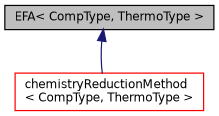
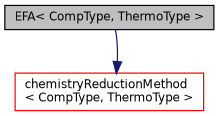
edge "chemistryReductionMethod < CompType, ThermoType >" -> "EFA< CompType, ThermoType >": reversed
